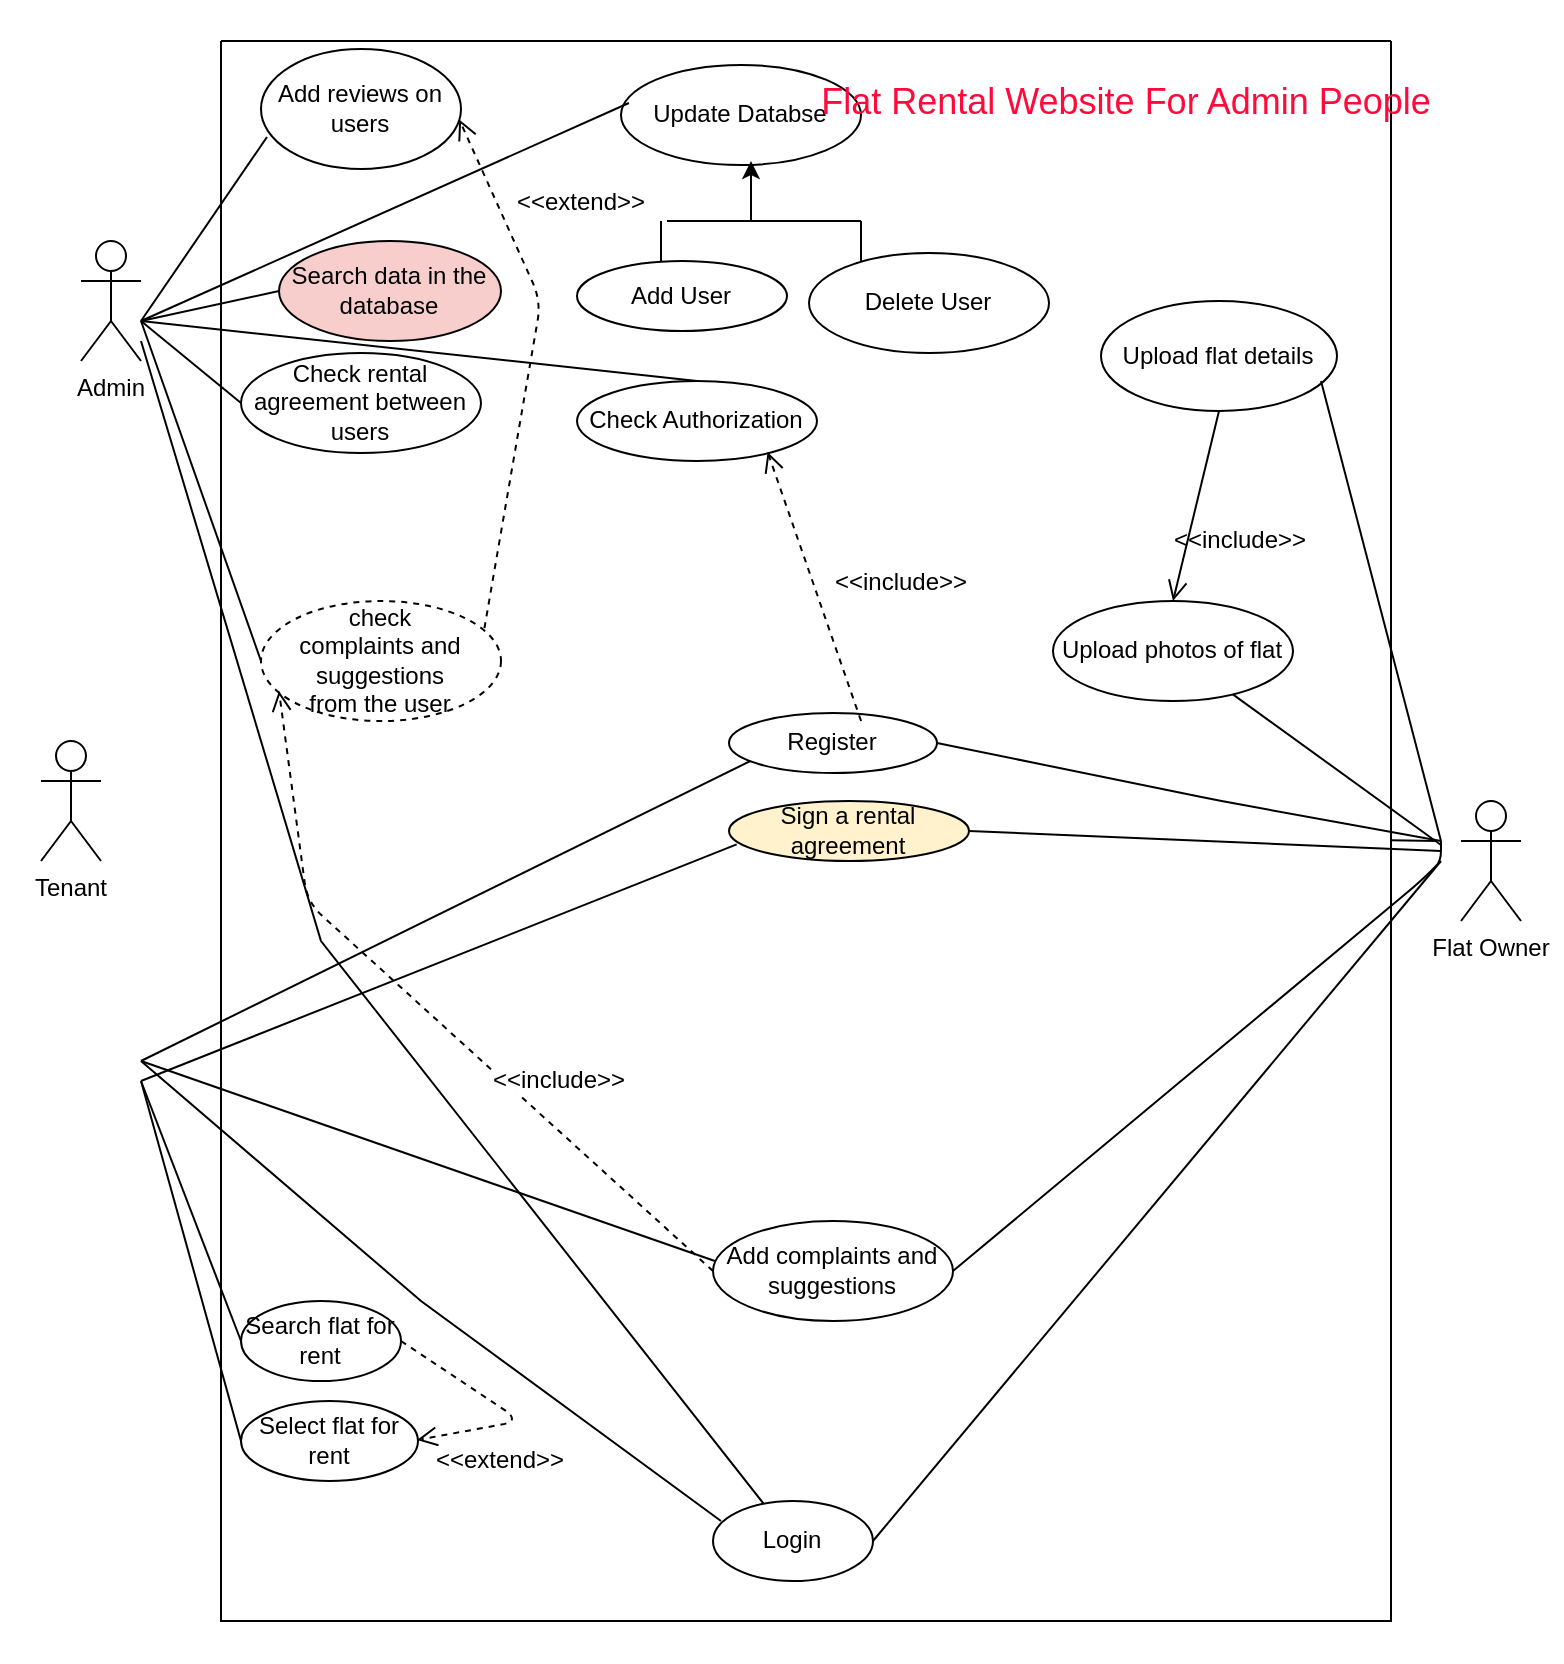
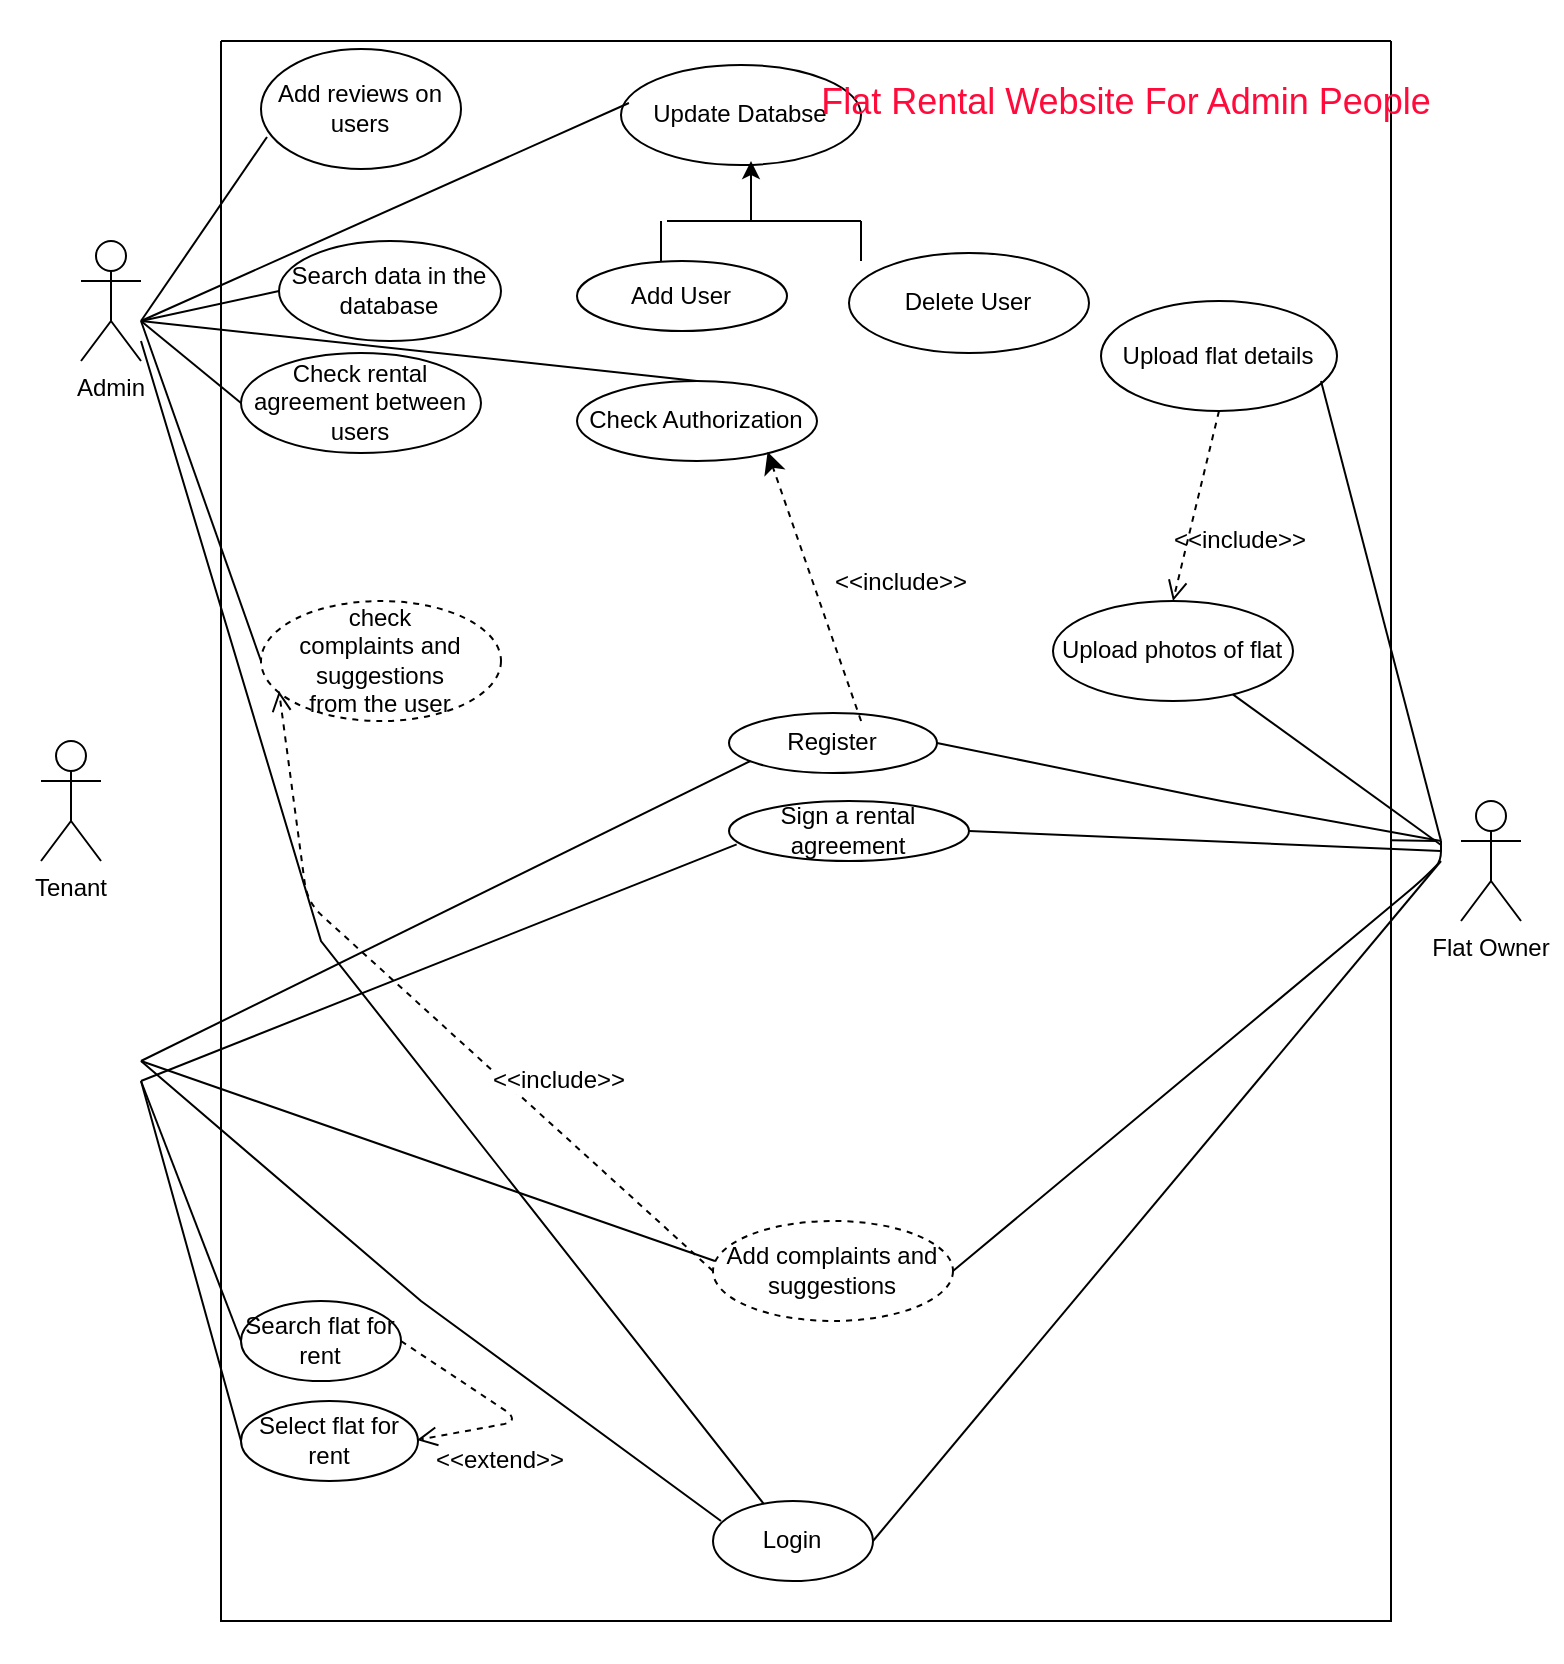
node "Search data in the database": fillcolor #f8cecc -> #ffffff
node "Delete User": moved (929, 303) -> (969, 303)
edge "Register" -> "Check Authorization": arrowhead open -> classic
edge "check complaints and suggestions from the user" -> "Add reviews on users": removed, label "<<extend>>"
edge "Upload flat details" -> "Upload photos of flat": style solid -> dashed
node "Sign a rental agreement": fillcolor #fff2cc -> #ffffff
node "Add complaints and suggestions": style solid -> dashed
